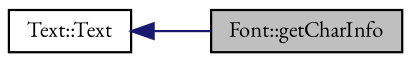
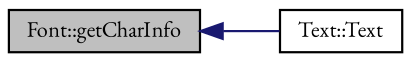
edge "Font::getCharInfo" -> "Text::Text": reversed
